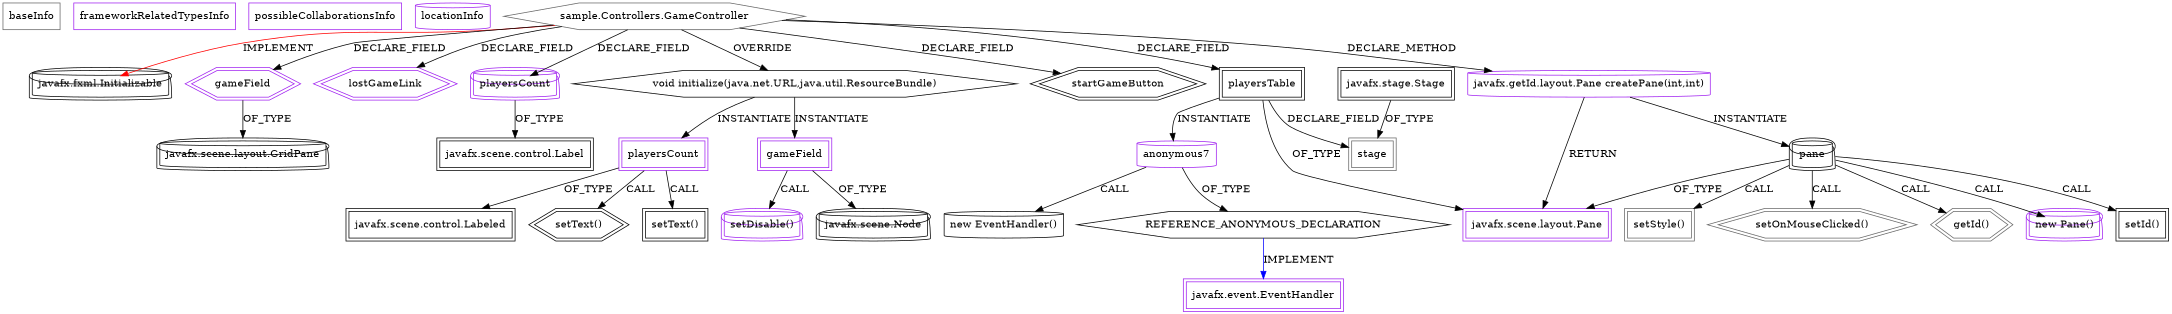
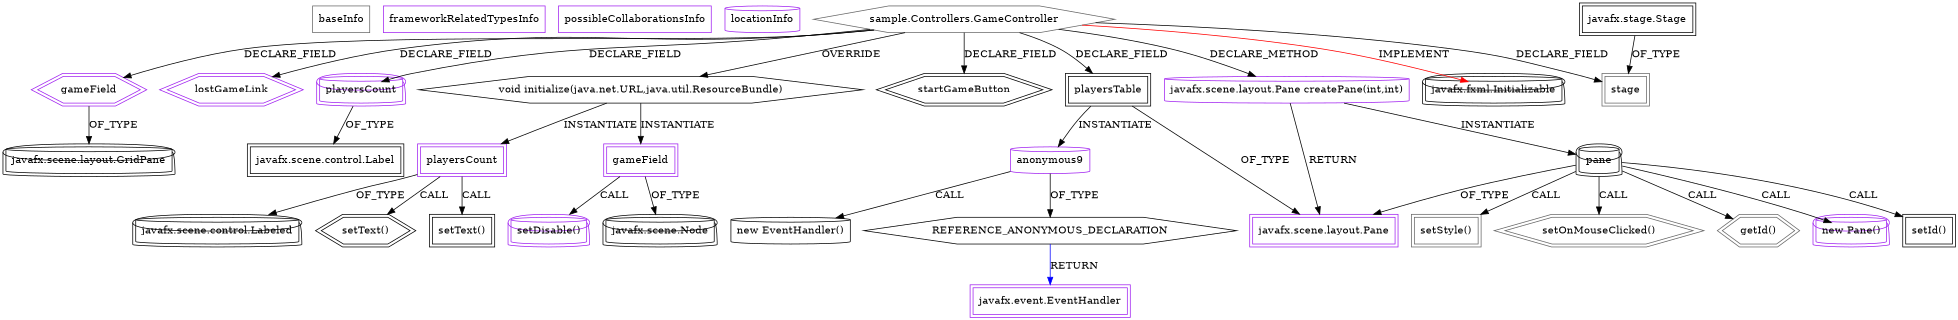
node "javafx.getId.layout.Pane createPane(int,int)": label "javafx.getId.layout.Pane createPane(int,int)" -> "javafx.scene.layout.Pane createPane(int,int)"
edge "playersTable" -> "stage": now "sample.Controllers.GameController" -> "stage"
node "anonymous7": label "anonymous7" -> "anonymous9"
node "javafx.scene.control.Labeled": shape box -> cylinder
edge "REFERENCE_ANONYMOUS_DECLARATION" -> "javafx.event.EventHandler": label "IMPLEMENT" -> "RETURN"
